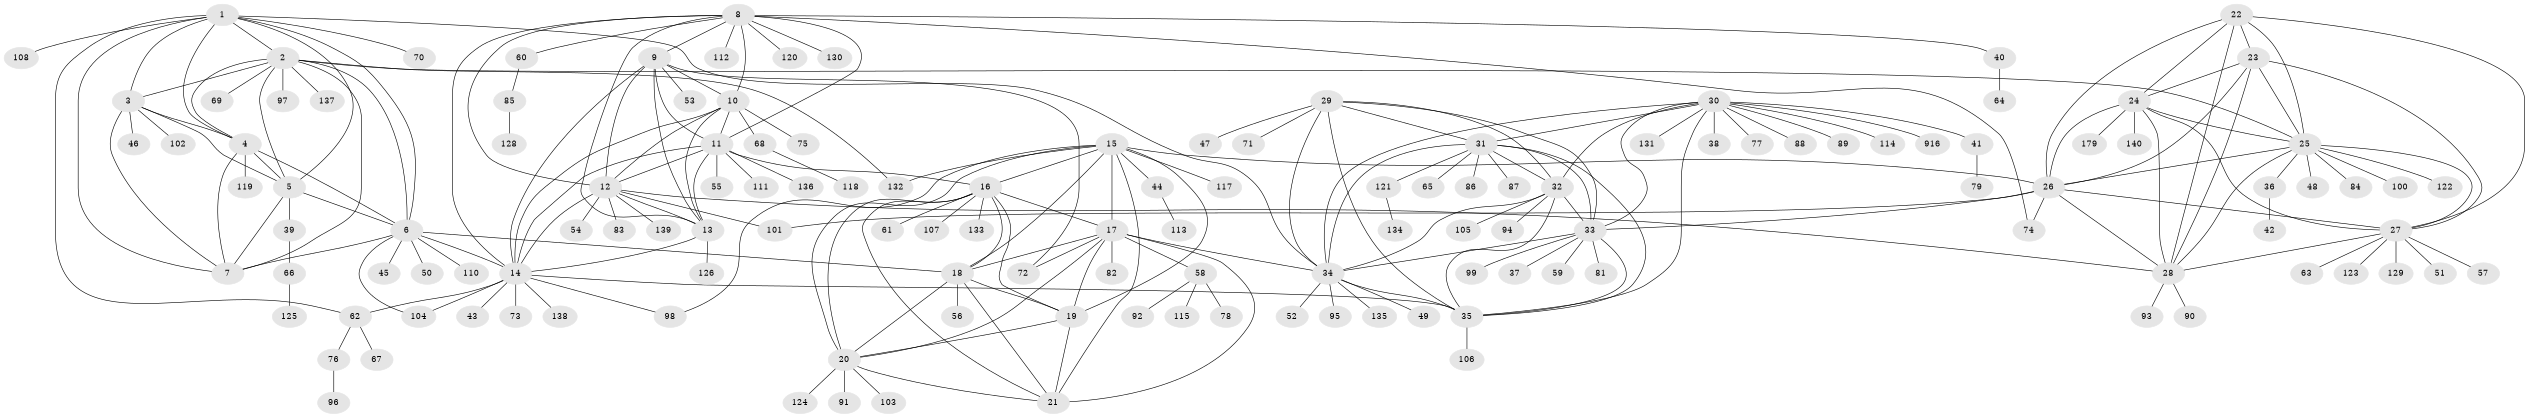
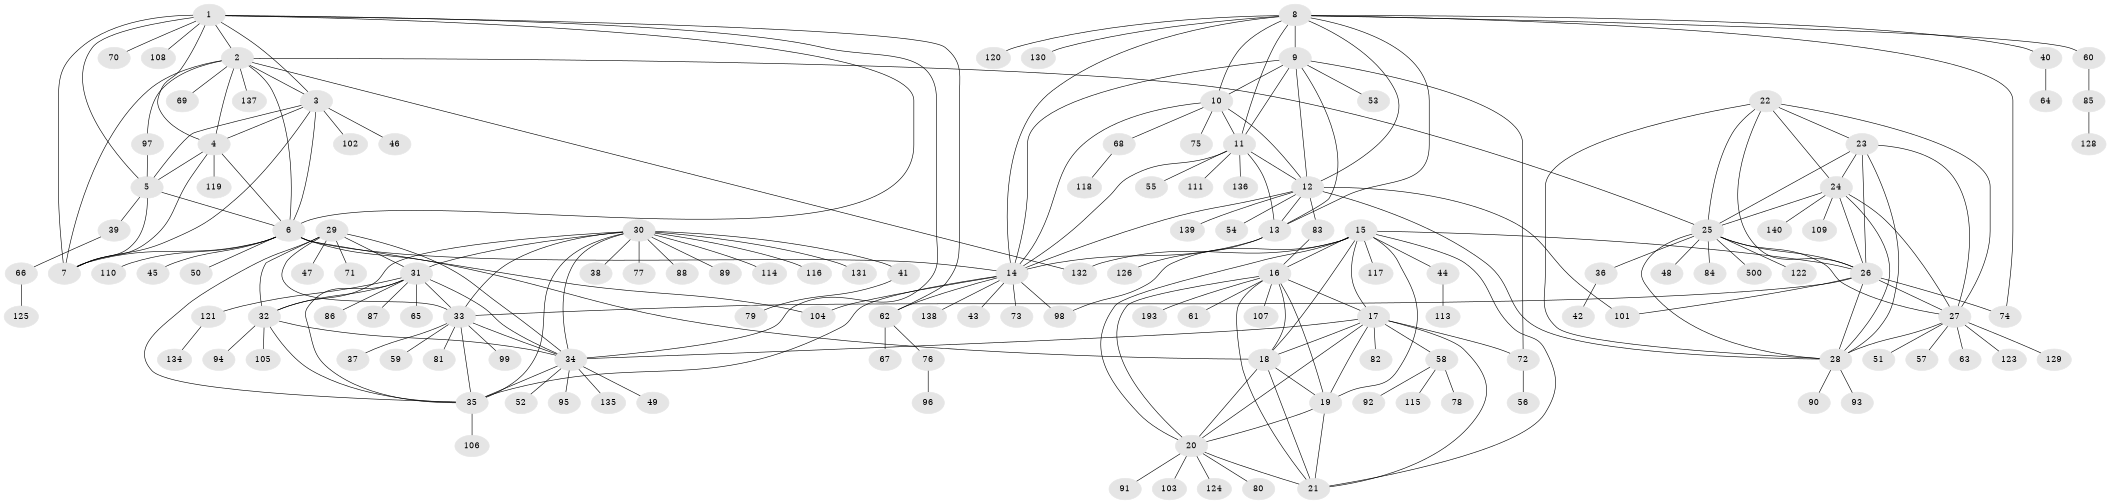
node "112": removed
edge "2" -- "5": now "97" -- "5"
node "916": label "916" -> "116"
node "179": label "179" -> "109"
edge "10" -- "13": removed
edge "3" -- "6": added
edge "11" -- "16": now "83" -- "16"
node "100": label "100" -> "500"
edge "32" -- "33": removed
node "133": label "133" -> "193"
edge "18" -- "56": now "72" -- "56"
node "80": added
